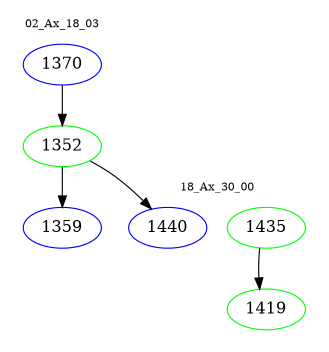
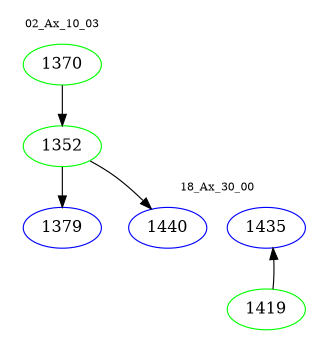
cluster "02_Ax_18_03": label "02_Ax_18_03" -> "02_Ax_10_03"
node "1370": color blue -> green
node "1359": label "1359" -> "1379"
node "1435": color green -> blue
edge "1435" -> "1419": reversed
